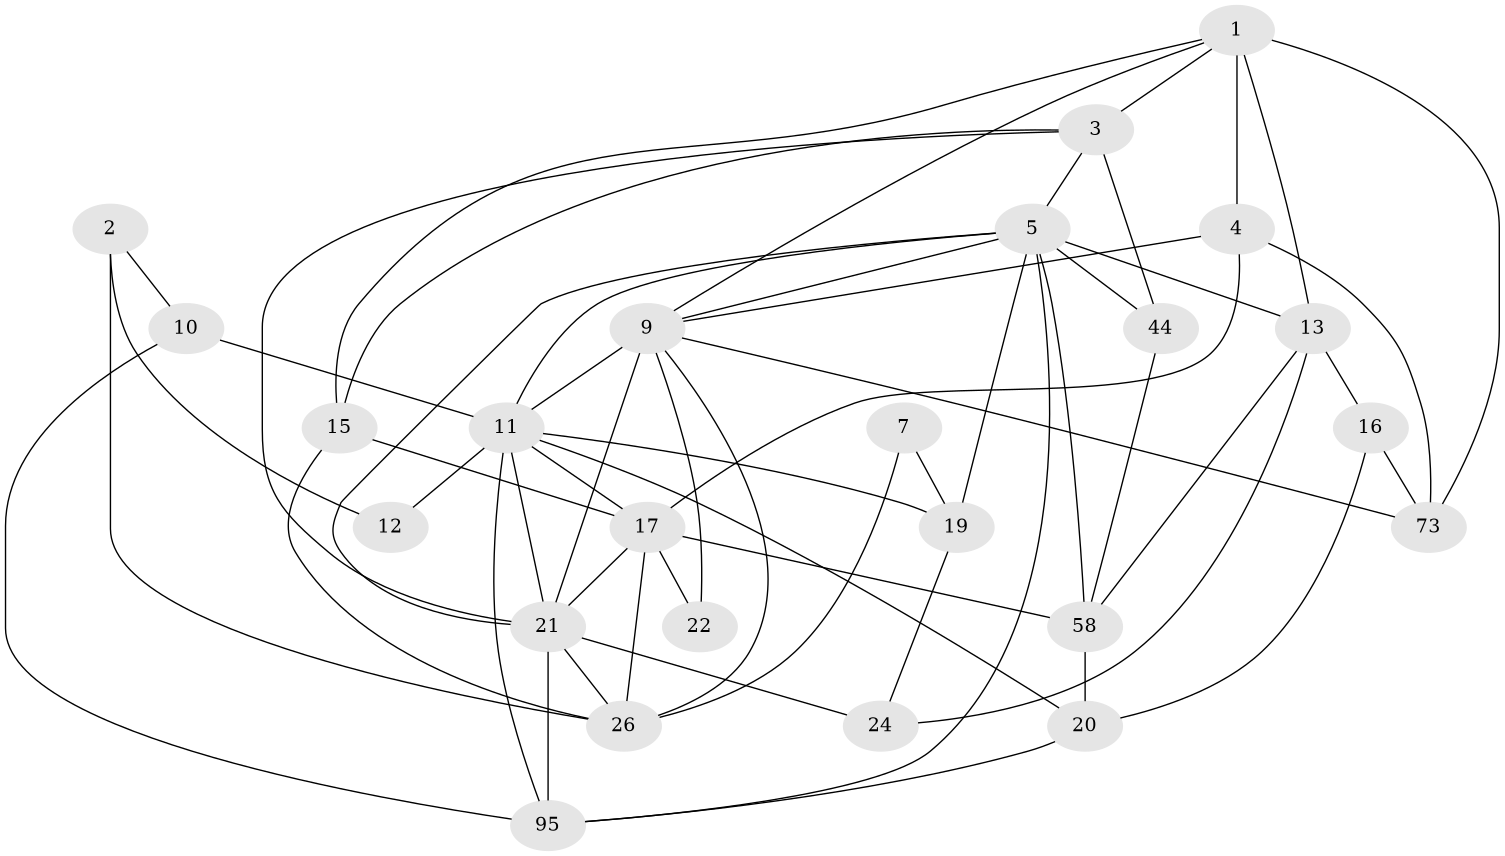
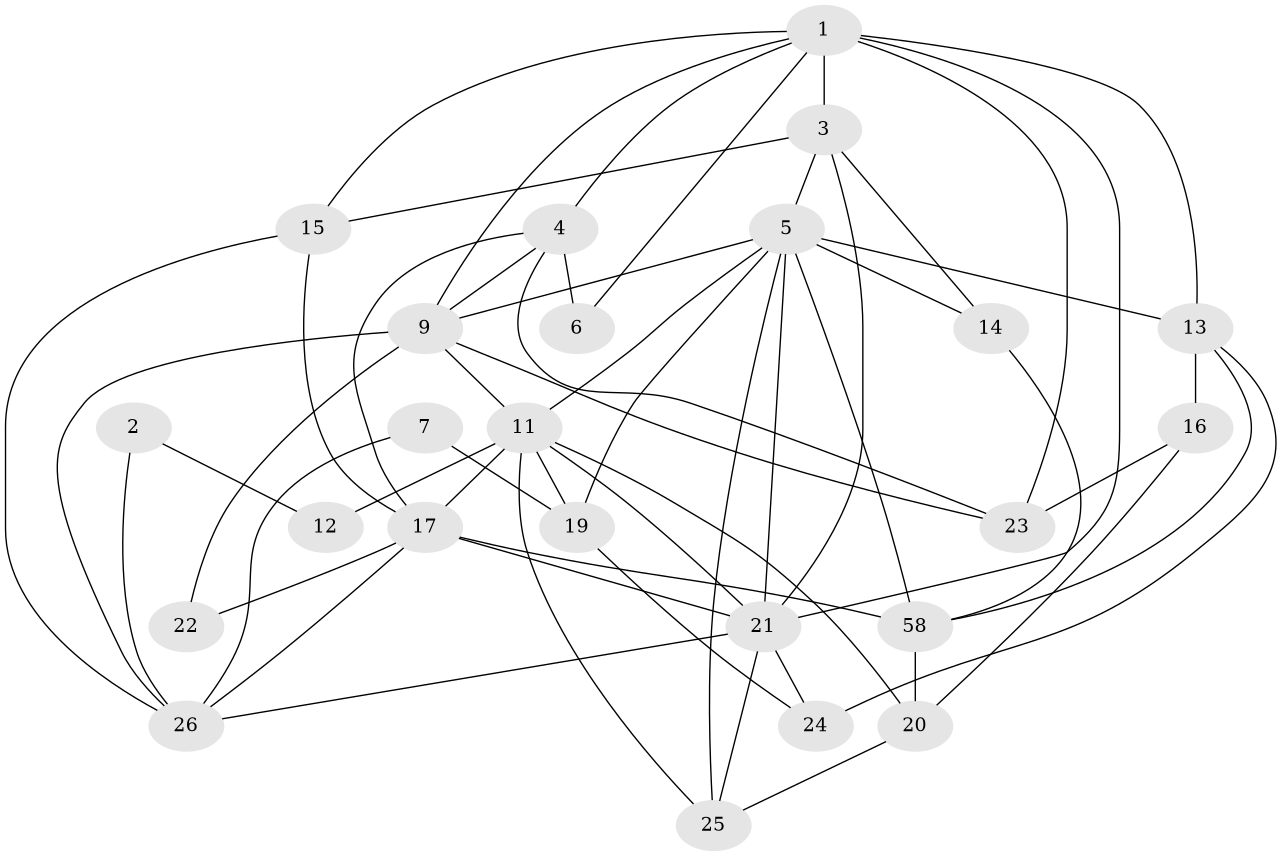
node "10": removed
node "6": added
node "44": label "44" -> "14"
edge "9" -- "21": now "1" -- "21"
node "73": label "73" -> "23"
node "95": label "95" -> "25"
